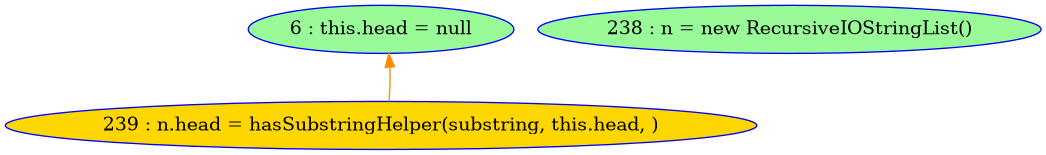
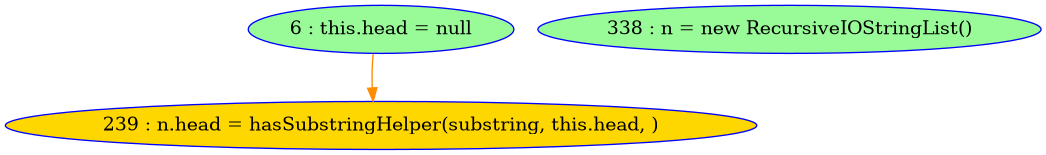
node "238 : n = new RecursiveIOStringList()": label "238 : n = new RecursiveIOStringList()" -> "338 : n = new RecursiveIOStringList()"
edge "239 : n.head = hasSubstringHelper(substring, this.head, )" -> "6 : this.head = null": reversed
